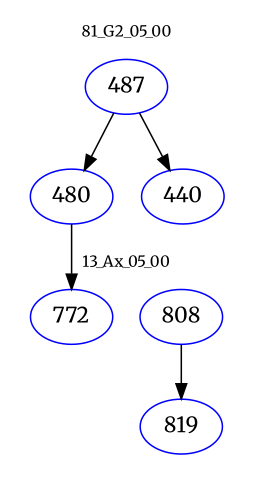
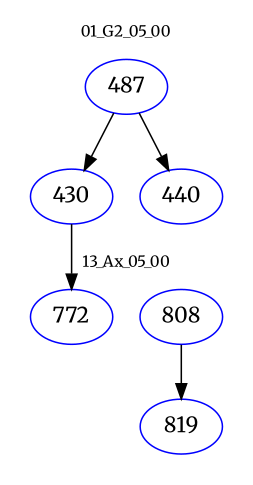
cluster "81_G2_05_00": label "81_G2_05_00" -> "01_G2_05_00"
node "480": label "480" -> "430"
